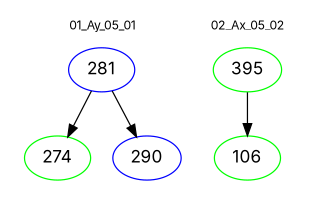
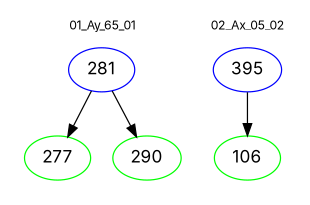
cluster "01_Ay_05_01": label "01_Ay_05_01" -> "01_Ay_65_01"
node "395": color green -> blue
node "274": label "274" -> "277"
node "290": color blue -> green
